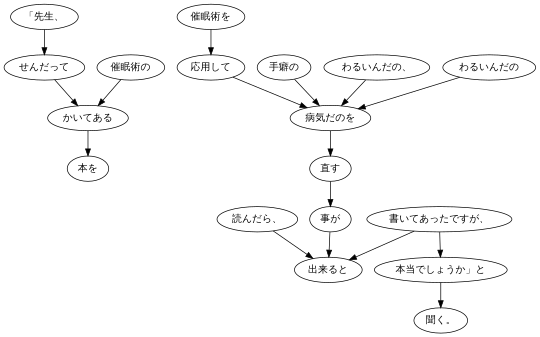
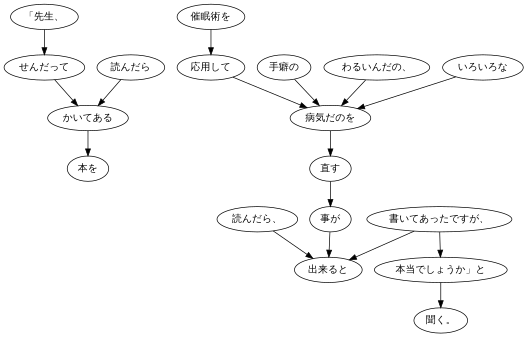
node "催眠術の": label "催眠術の" -> "読んだら"
node "わるいんだの": label "わるいんだの" -> "いろいろな"
